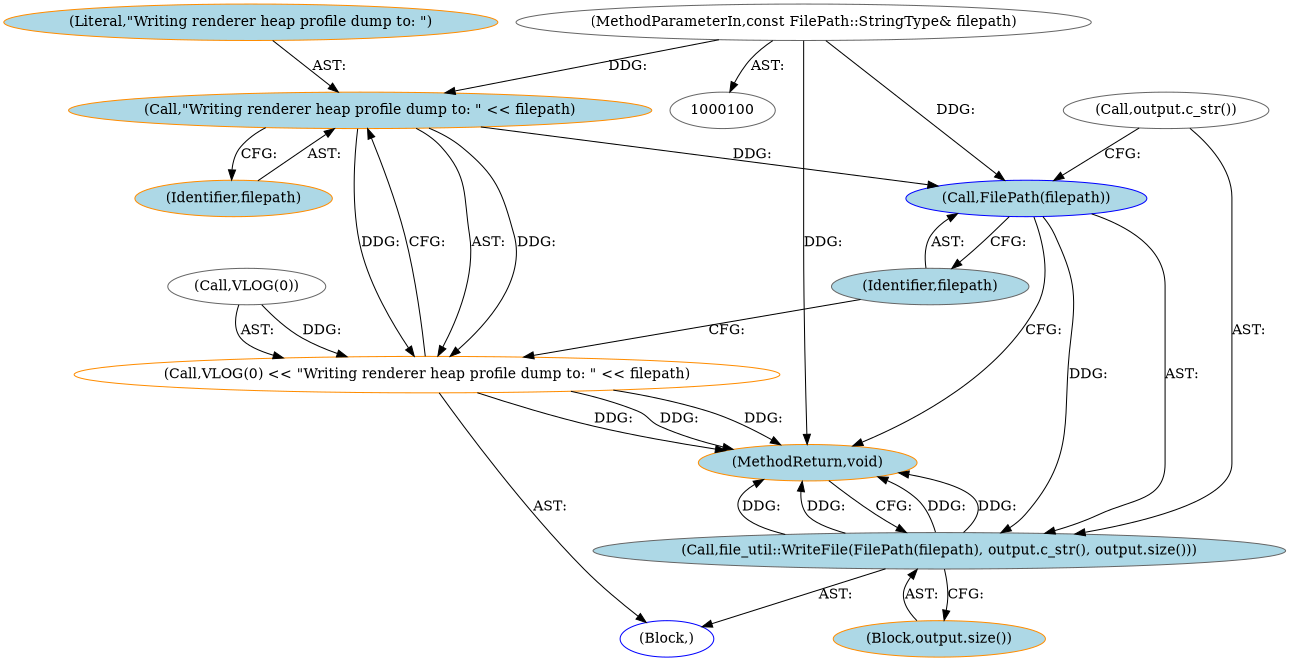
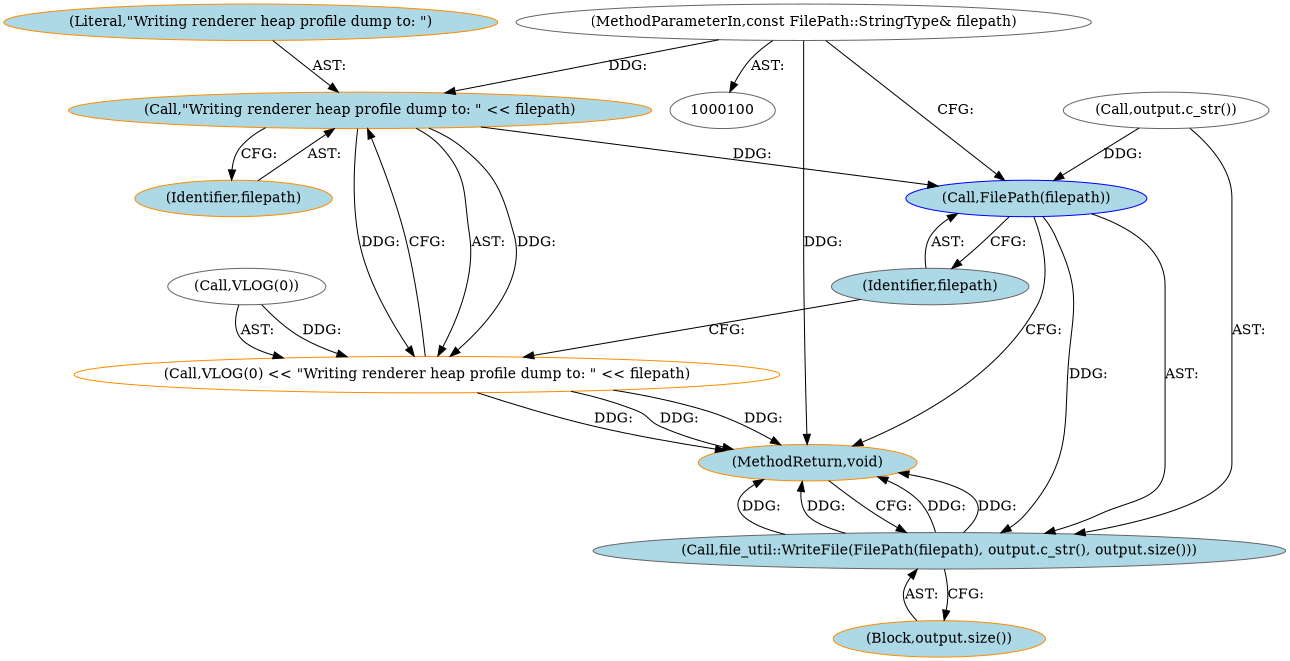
edge "(MethodParameterIn,const FilePath::StringType& filepath)" -> "(Call,FilePath(filepath))": label "DDG: " -> "CFG: "
edge "(Call,output.c_str())" -> "(Call,FilePath(filepath))": label "CFG: " -> "DDG: "
node "(Block,)": removed
